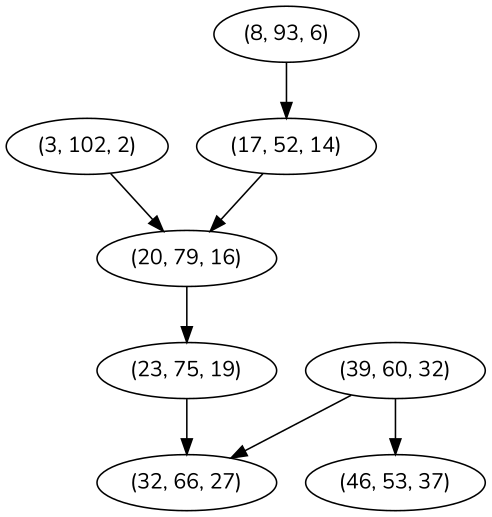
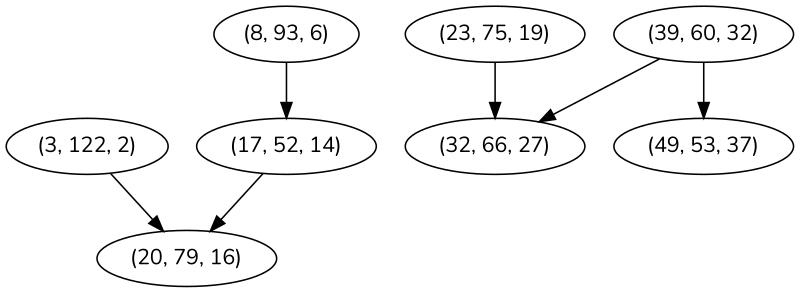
node "(3, 102, 2)": label "(3, 102, 2)" -> "(3, 122, 2)"
edge "(20, 79, 16)" -> "(23, 75, 19)": removed
node "(46, 53, 37)": label "(46, 53, 37)" -> "(49, 53, 37)"
